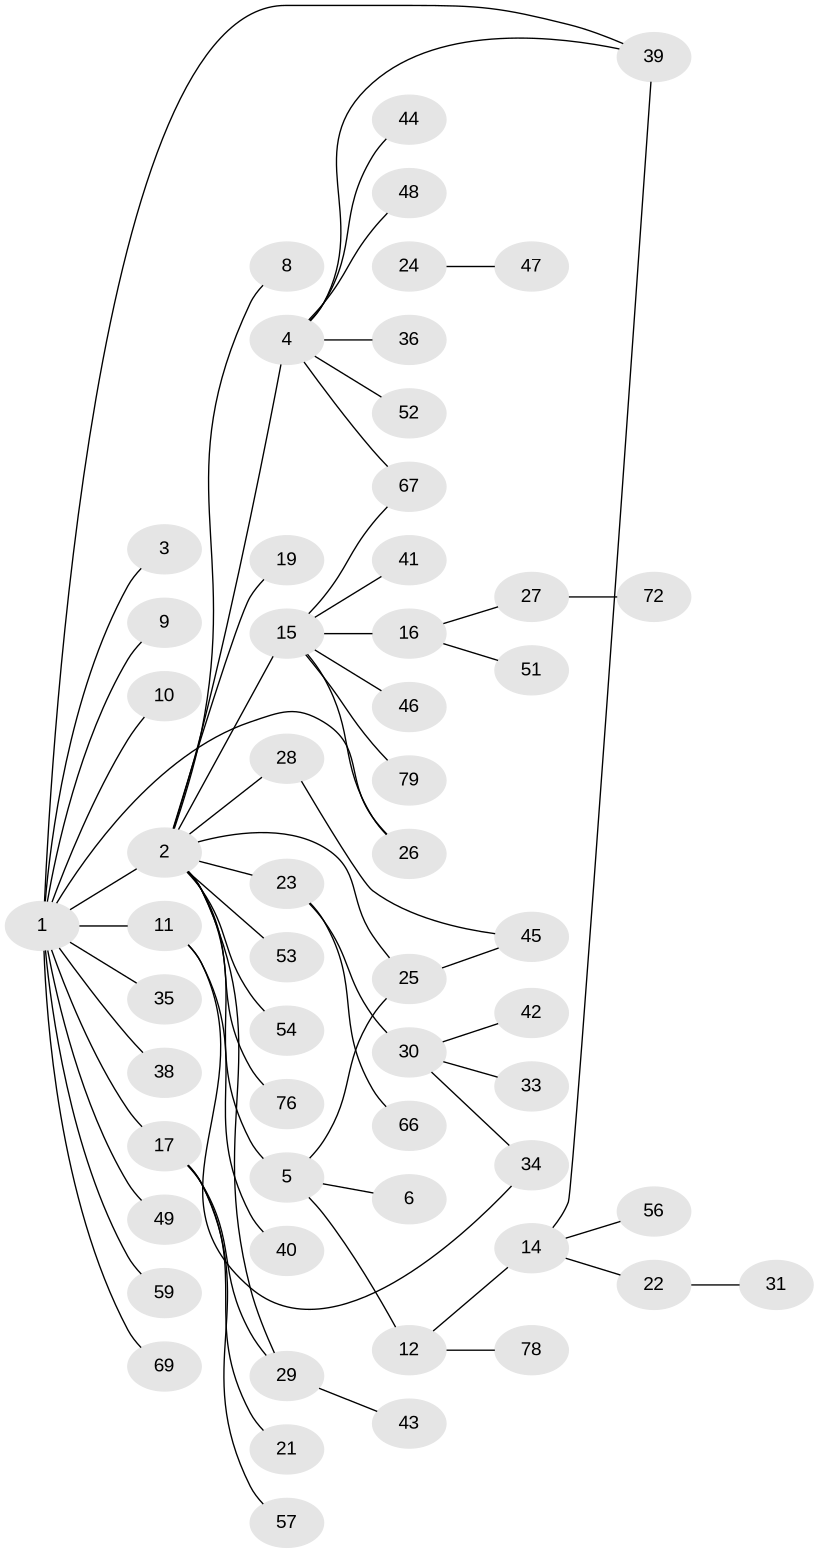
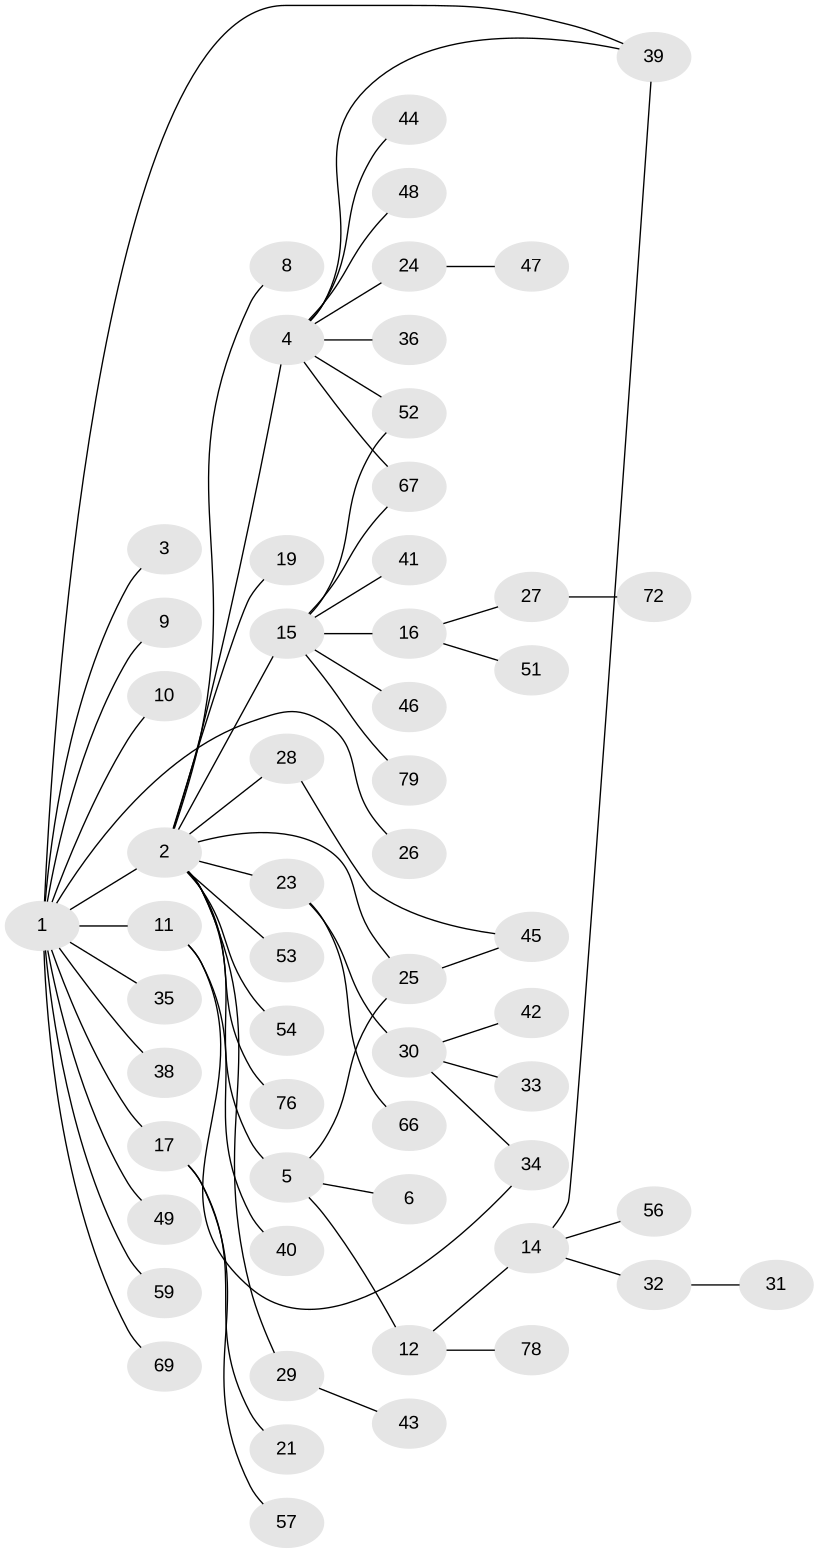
edge "24" -- "4": added
edge "15" -- "26": now "15" -- "52"
node "22": label "22" -> "32"
edge "17" -- "29": removed
